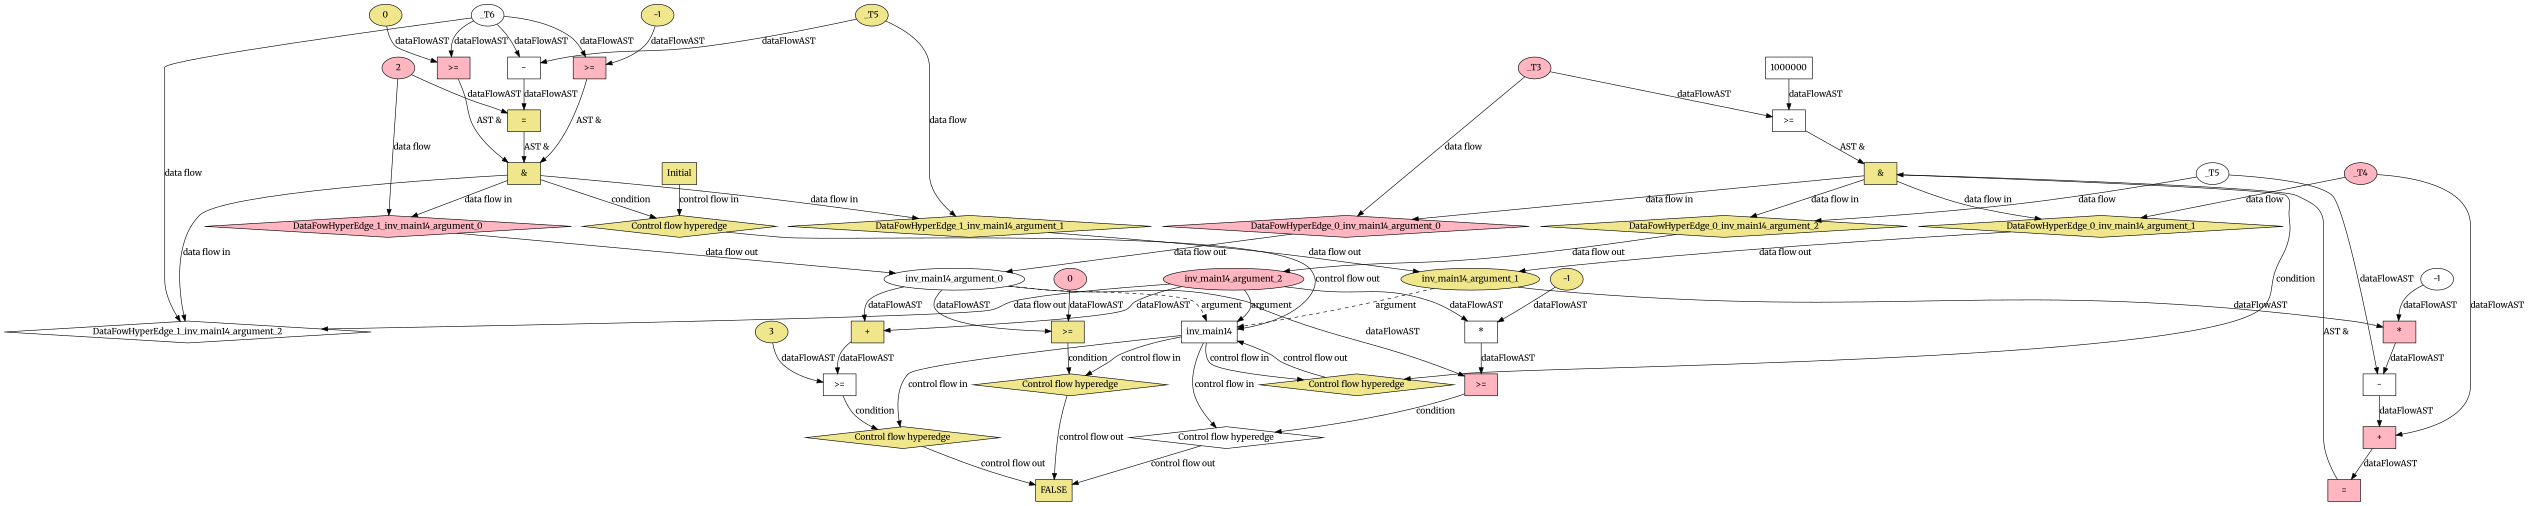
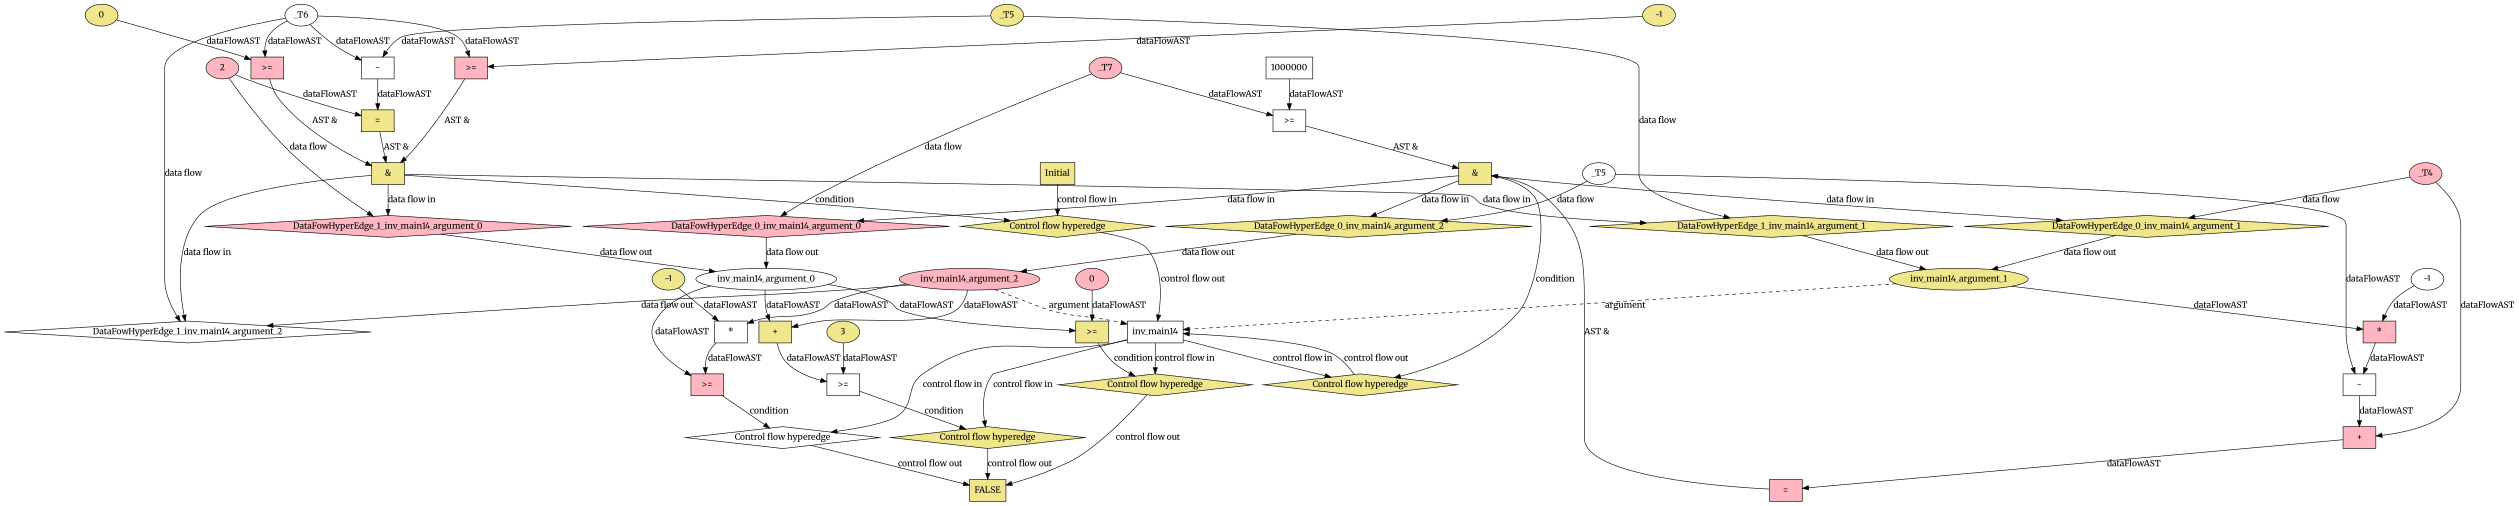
node "_T3": label "_T3" -> "_T7"
edge "inv_main14_argument_0" -> "inv_main14": removed, label "argument"
edge "inv_main14_argument_2" -> "inv_main14": style solid -> dashed
